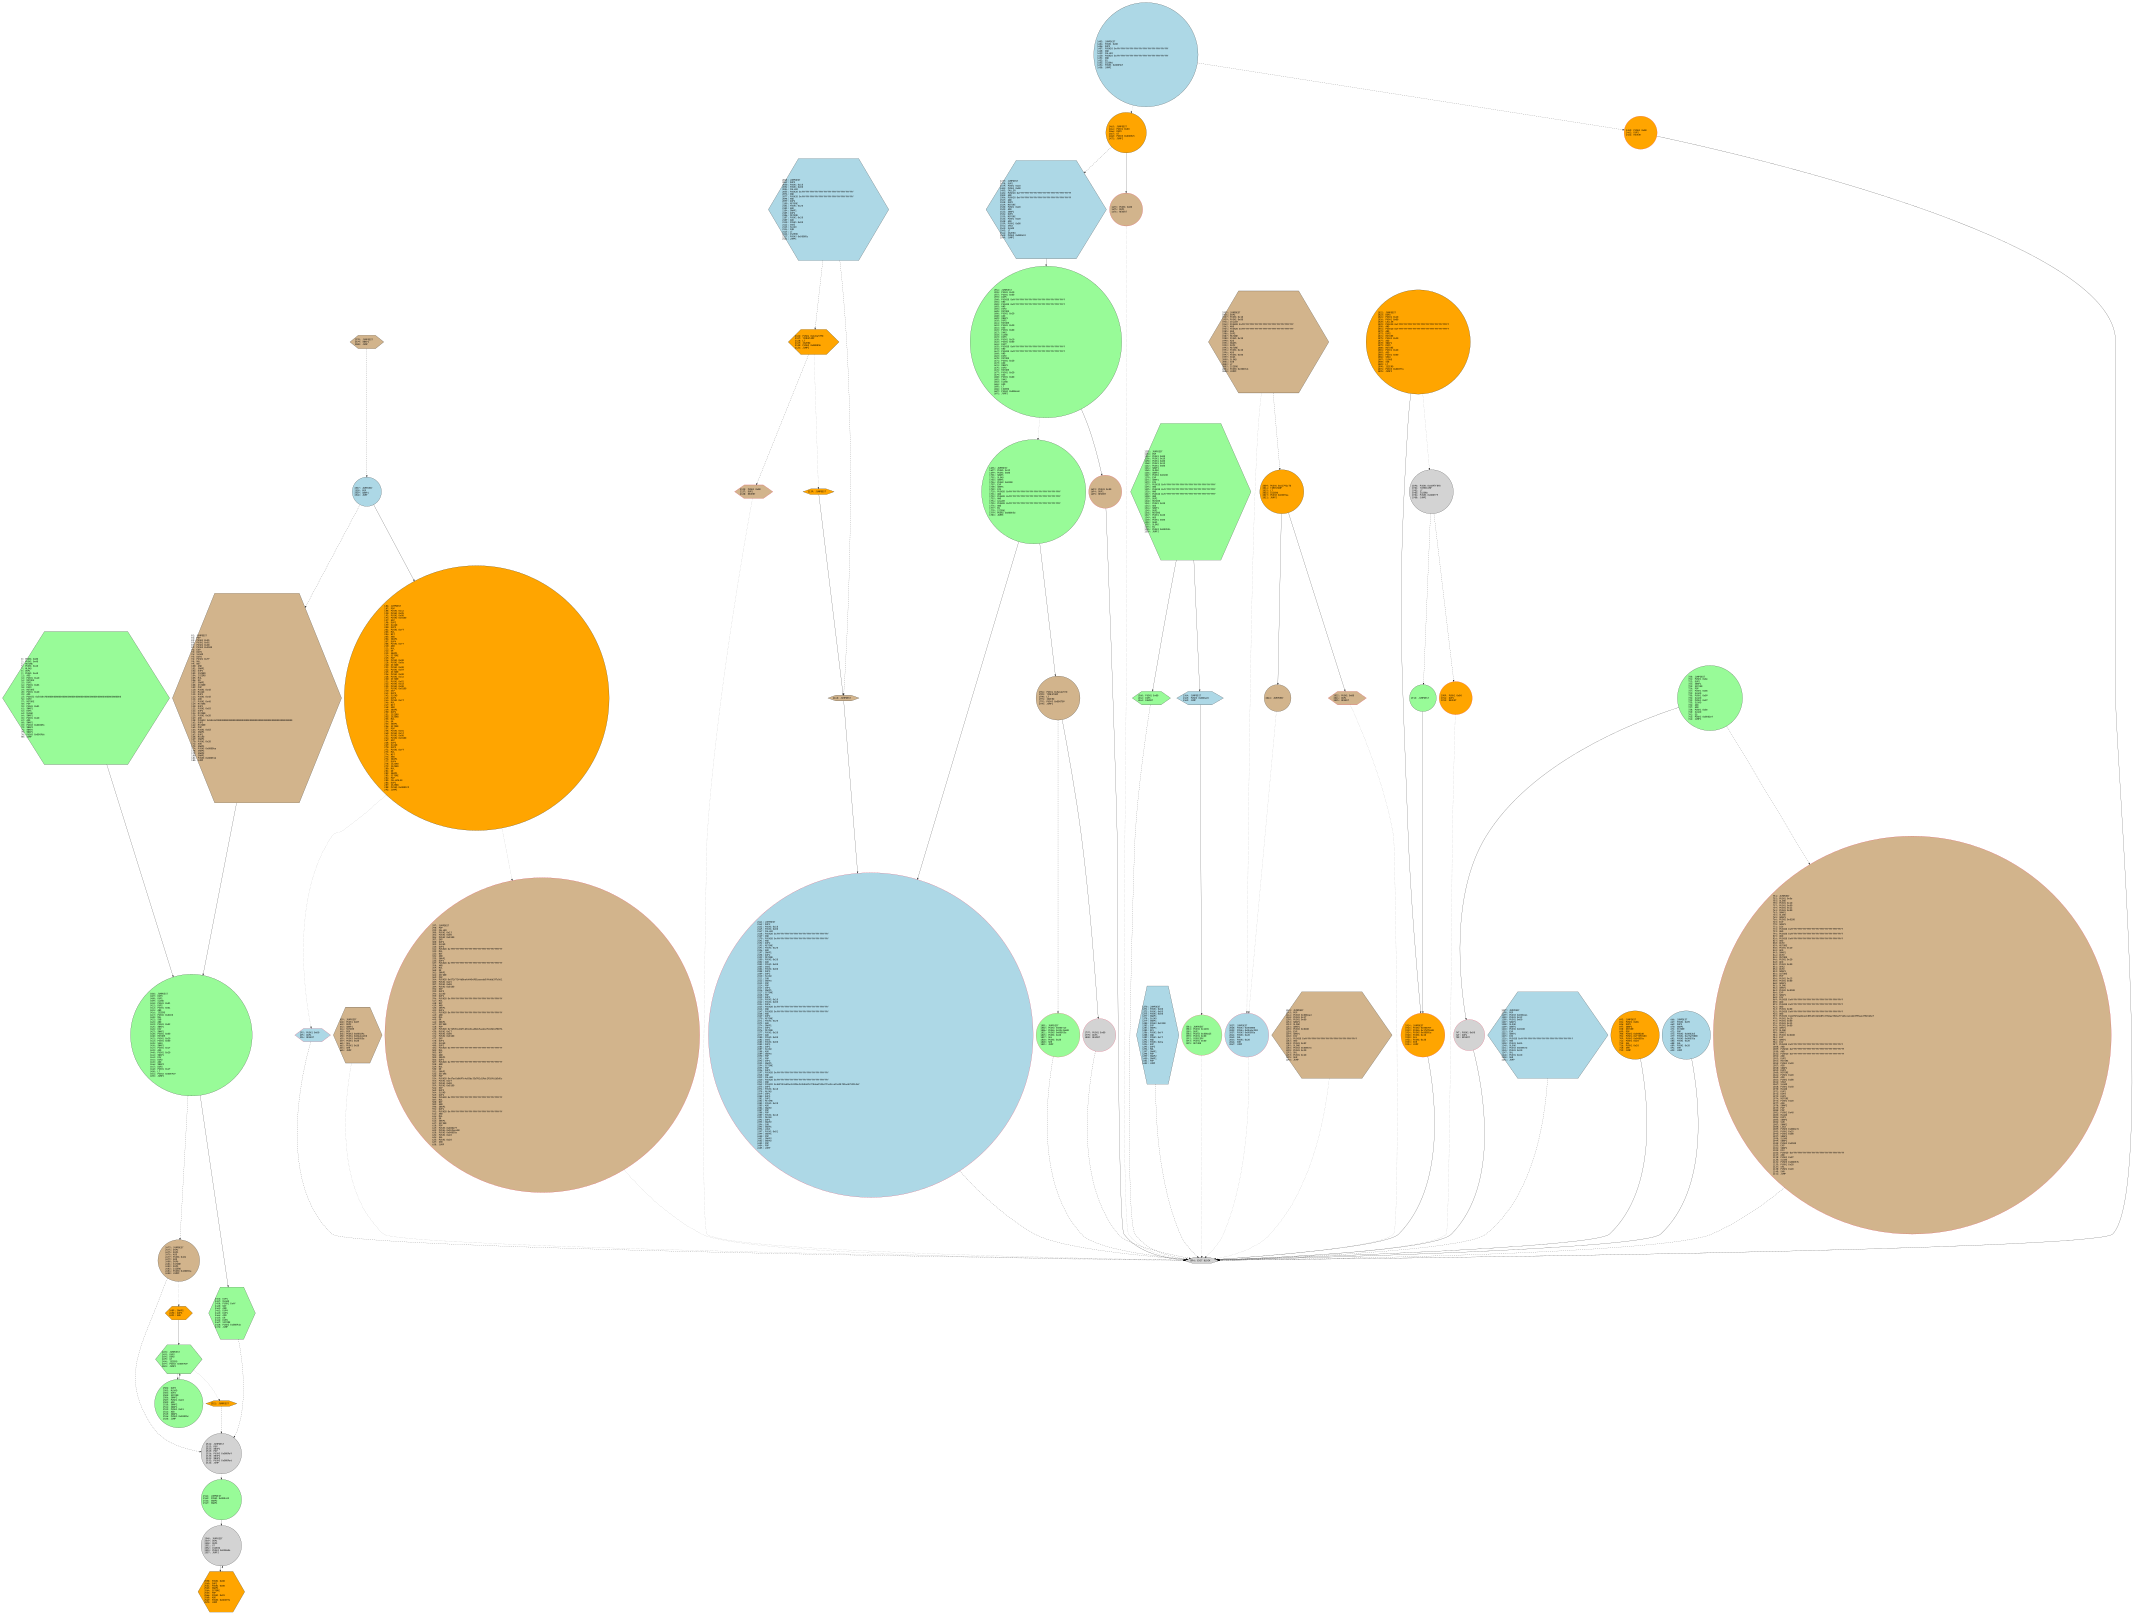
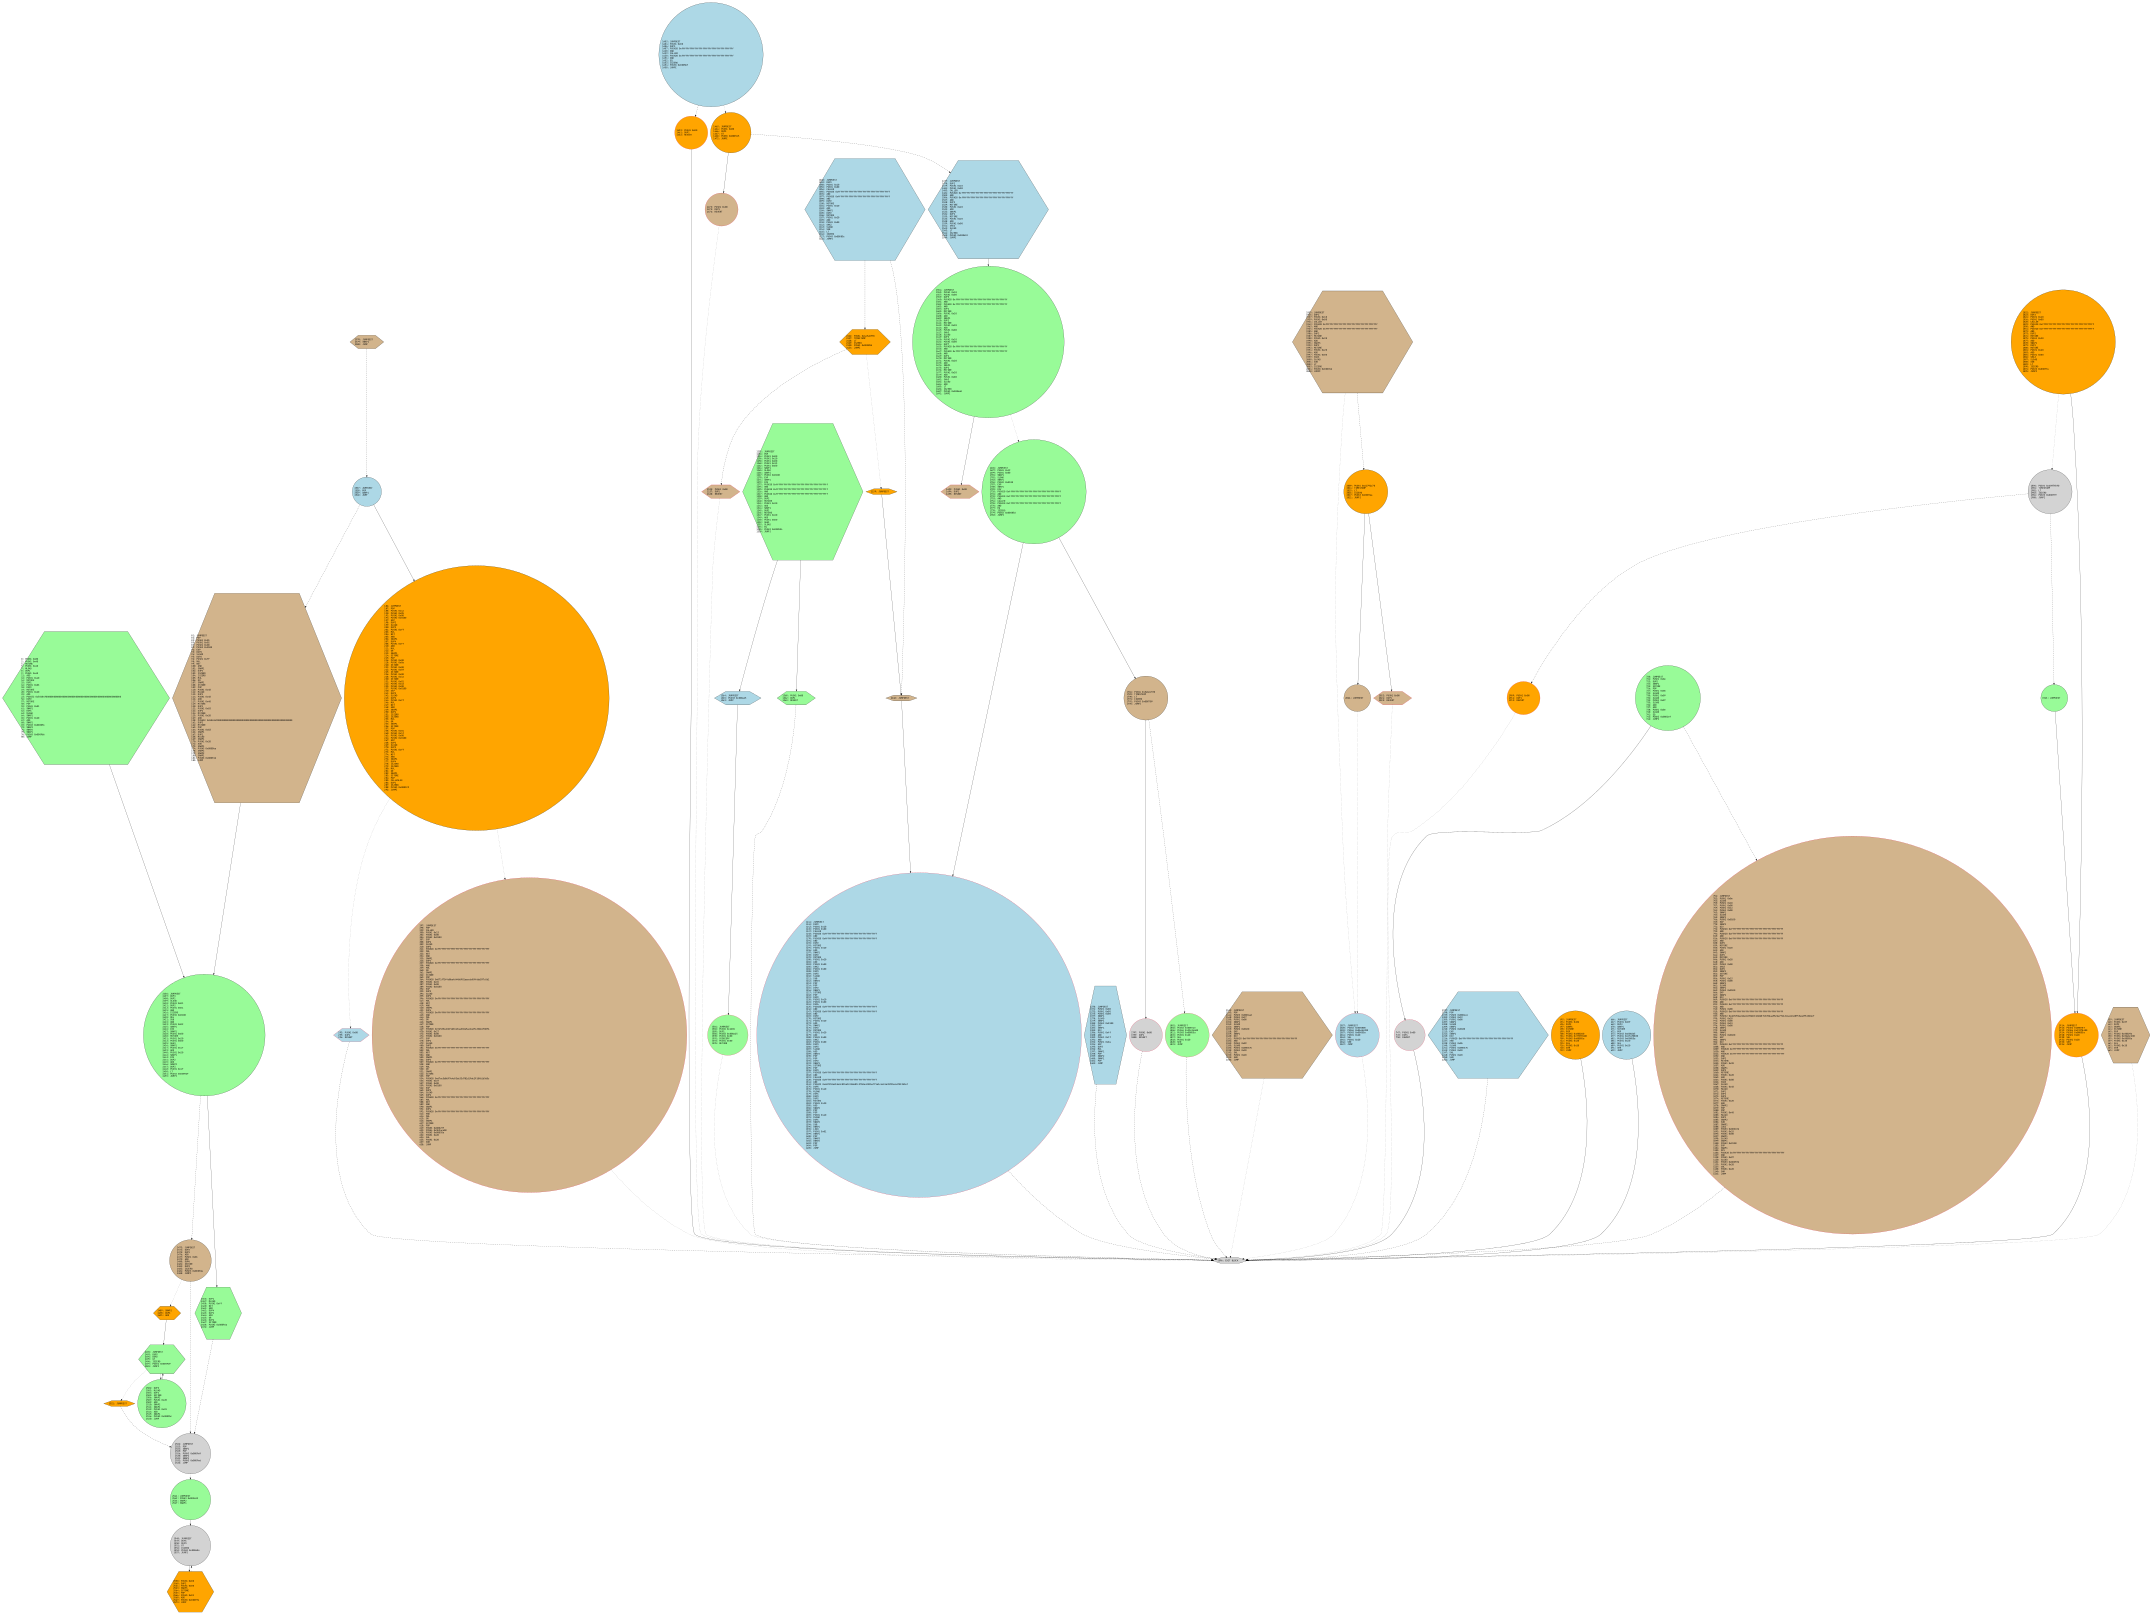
node "1692: PUSH1 0x00 1694: DUP1 1695: REVERT": shape circle -> hexagon
edge "1692: PUSH1 0x00 1694: DUP1 1695: REVERT" -> "2596: EXIT BLOCK": removed
